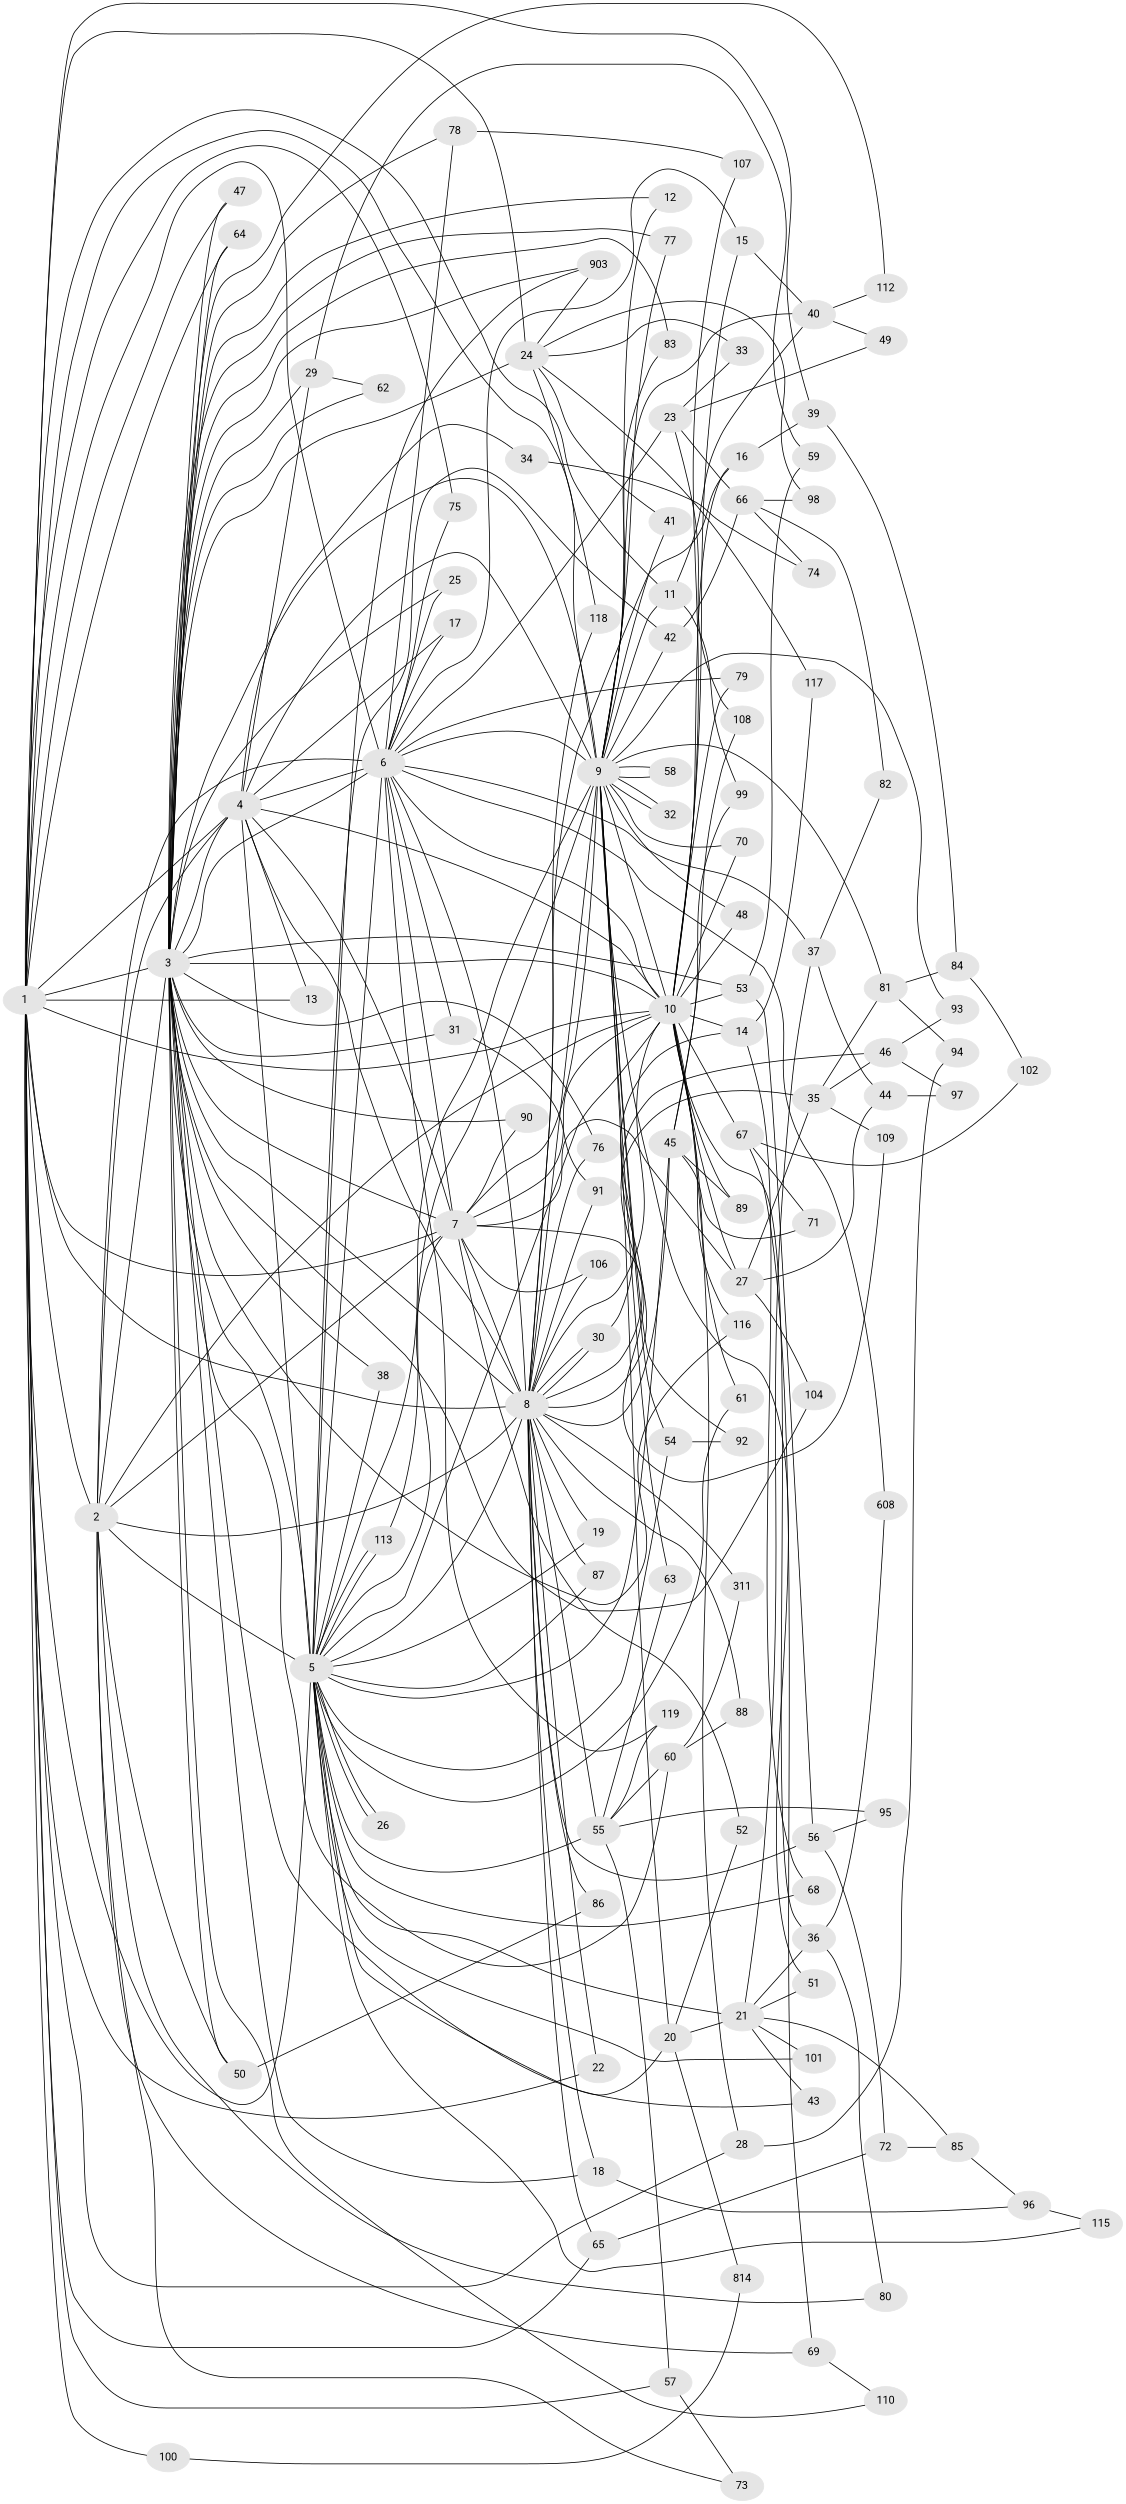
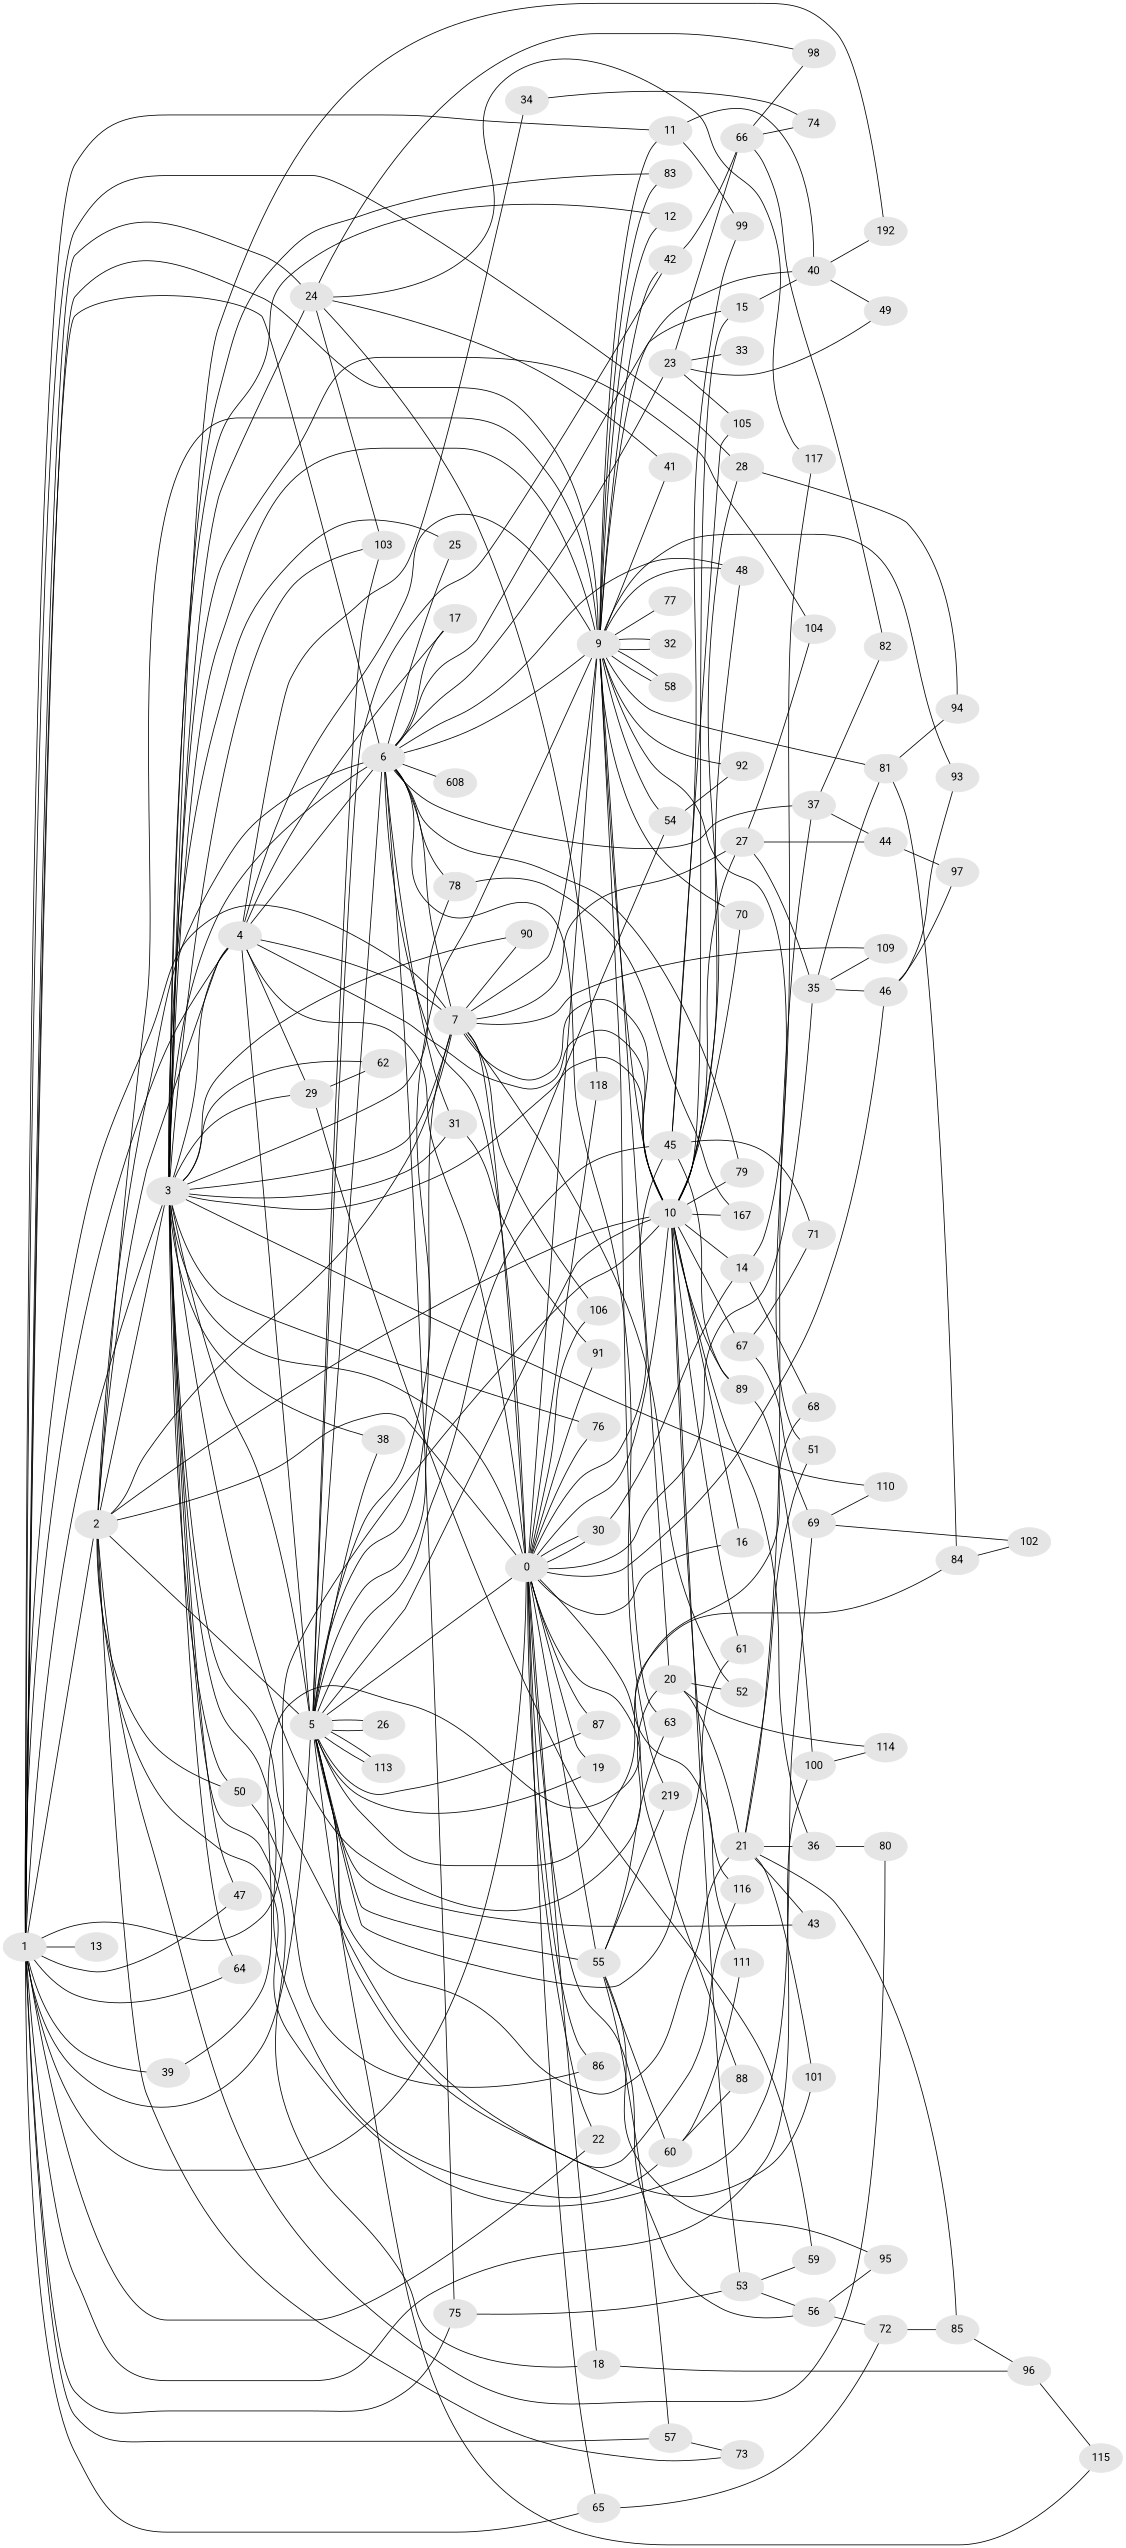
node "107": label "107" -> "167"
node "903": label "903" -> "103"
node "112": label "112" -> "192"
edge "33" -- "24": removed
edge "77" -- "3": removed
edge "39" -- "16": removed
node "108": label "108" -> "105"
edge "6" -- "10": now "6" -- "48"
edge "4" -- "13": removed
edge "3" -- "53": now "75" -- "53"
edge "9" -- "113": now "9" -- "2"
edge "102" -- "67": now "102" -- "69"
node "8": label "8" -> "0"
edge "89" -- "100": added
node "311": label "311" -> "111"
node "119": label "119" -> "219"
edge "608" -- "36": removed
node "814": label "814" -> "114"
